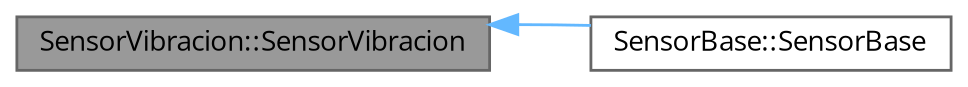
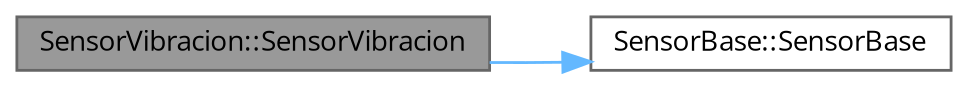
edge "SensorBase::SensorBase" -> "SensorVibracion::SensorVibracion": reversed
